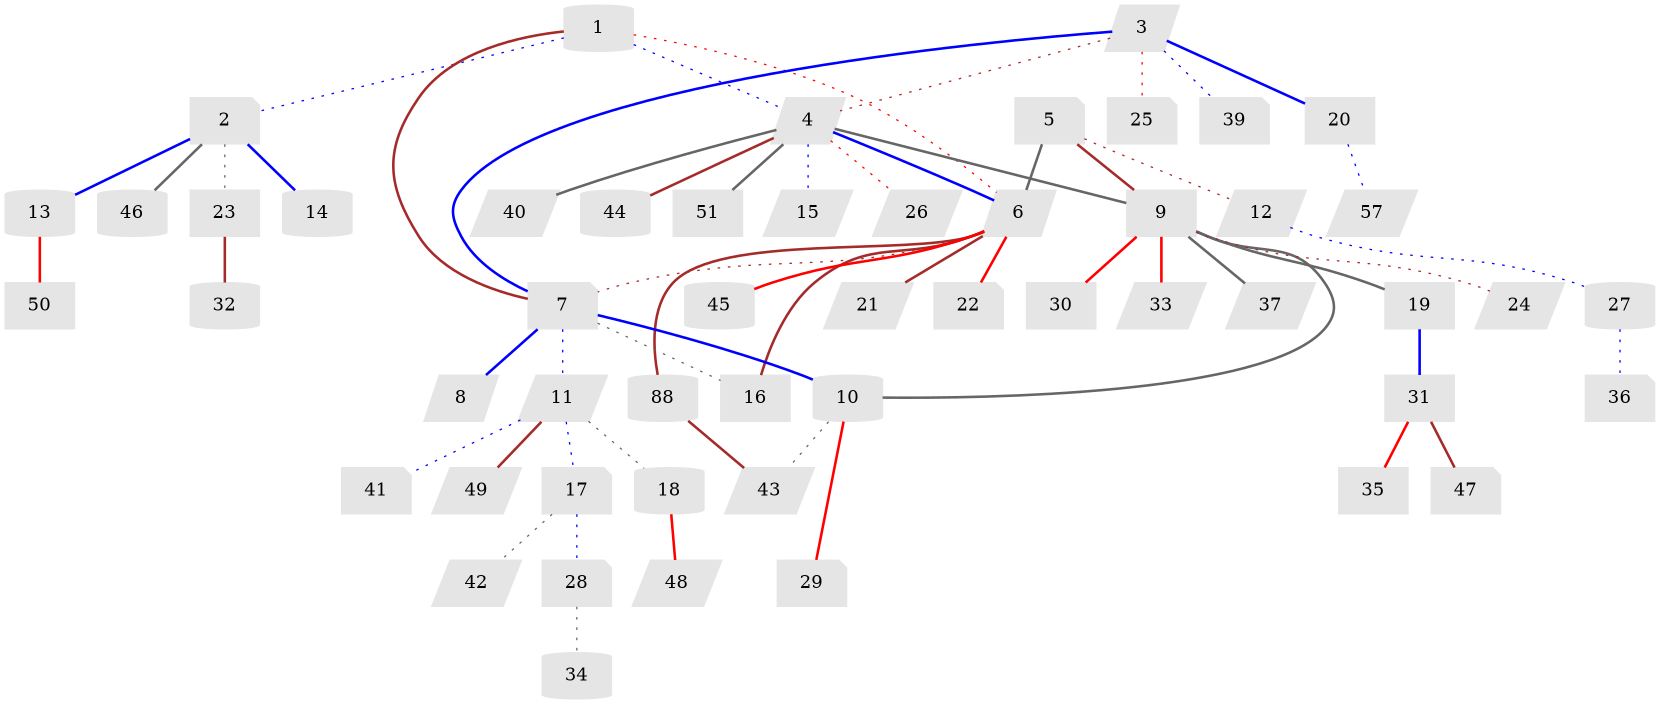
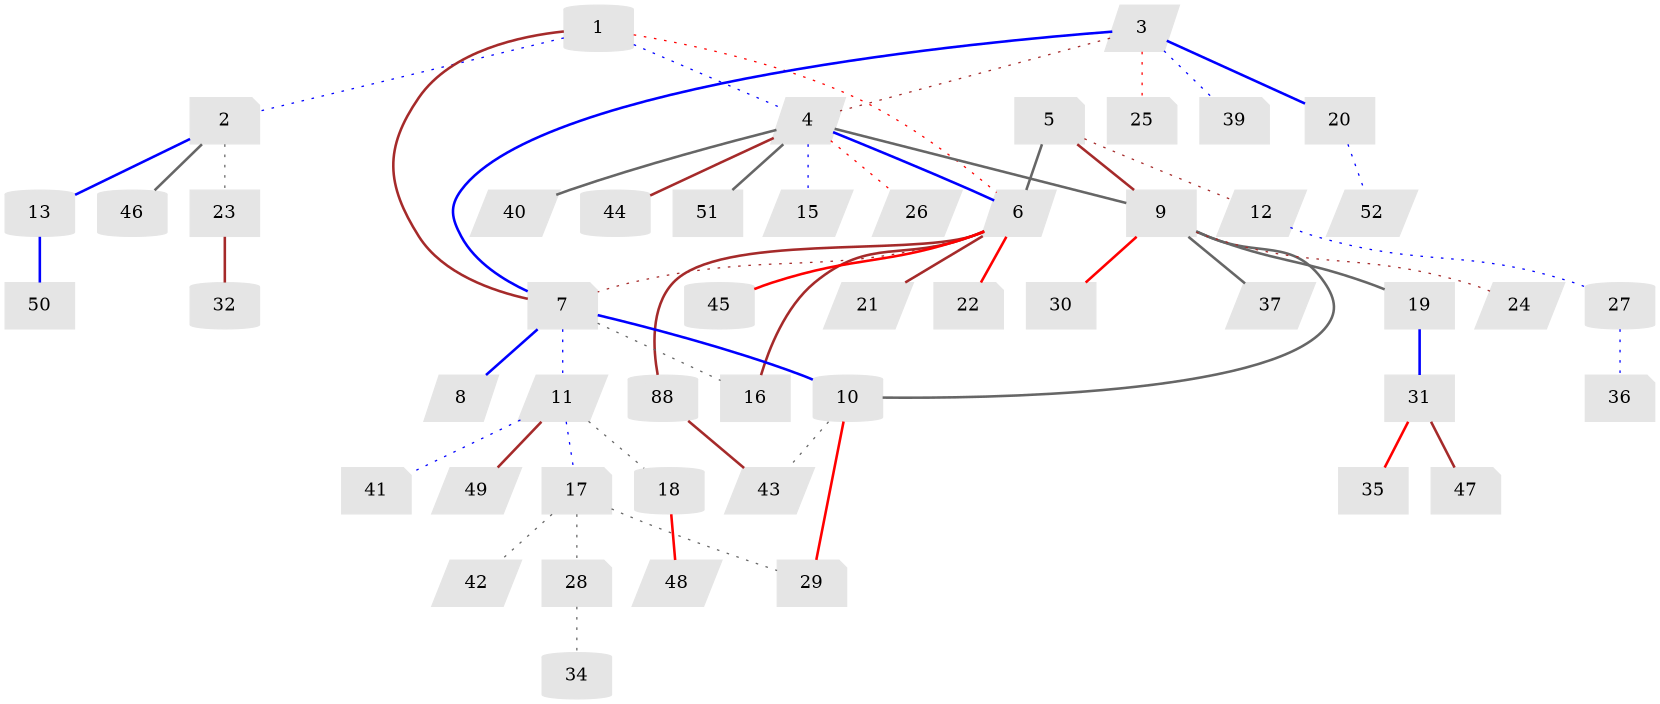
node "14": removed
node "57": label "57" -> "52"
edge "13" -- "50": color red -> blue
node "33": removed
edge "17" -- "28": color blue -> gray40
edge "17" -- "29": added
